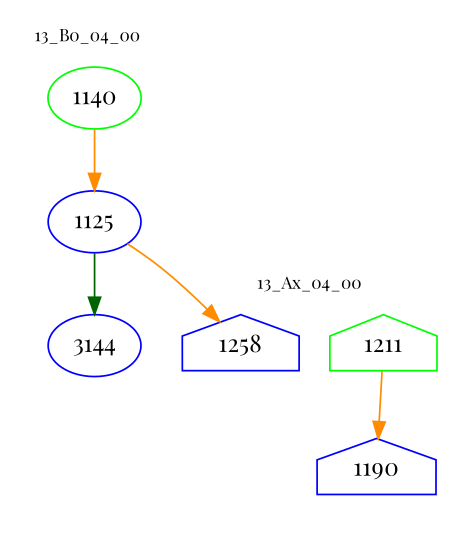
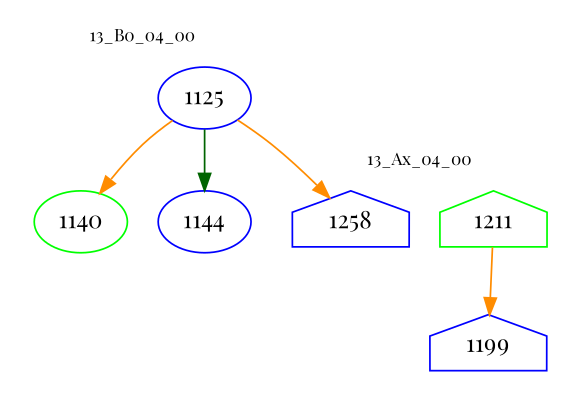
edge "1140" -> "1125": reversed
node "3144": label "3144" -> "1144"
node "1190": label "1190" -> "1199"
